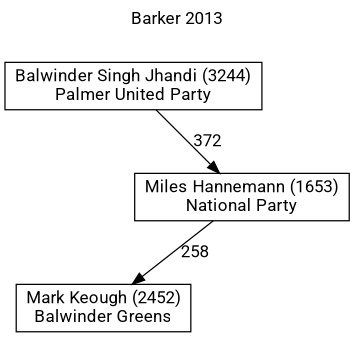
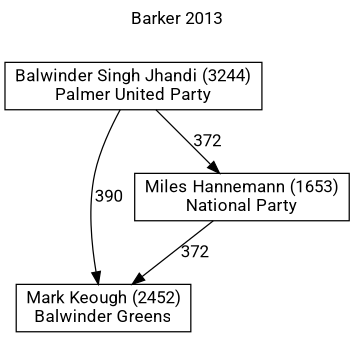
edge "Balwinder Singh Jhandi (3244) Palmer United Party" -> "Mark Keough (2452) Balwinder Greens": added, label "390"
edge "Miles Hannemann (1653) National Party" -> "Mark Keough (2452) Balwinder Greens": label "258" -> "372"
